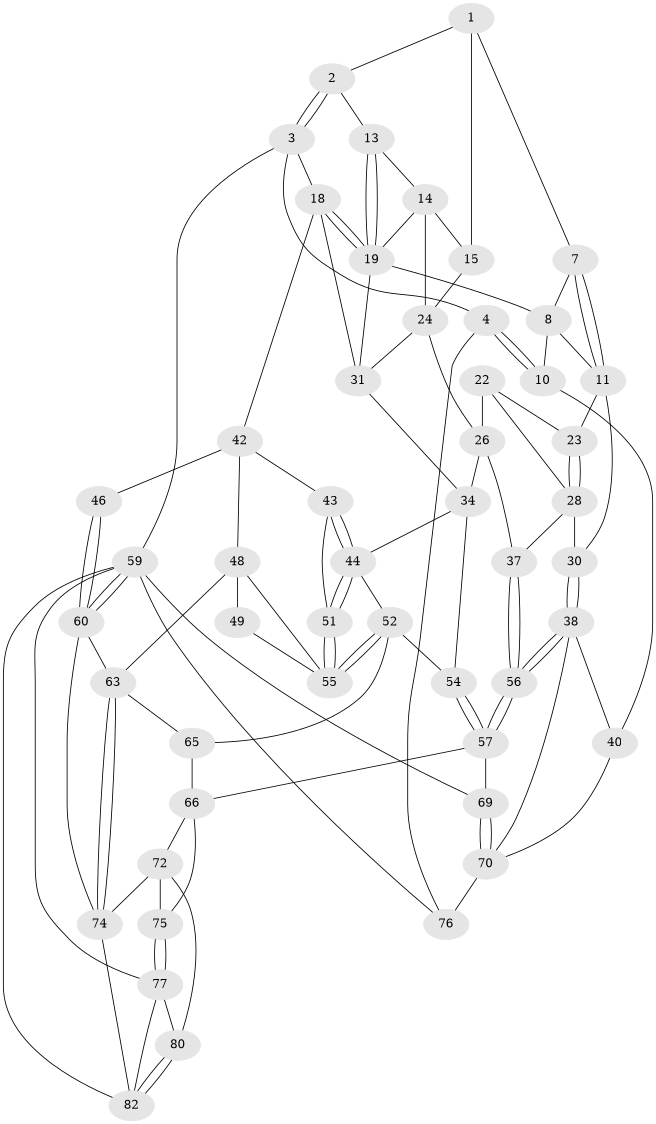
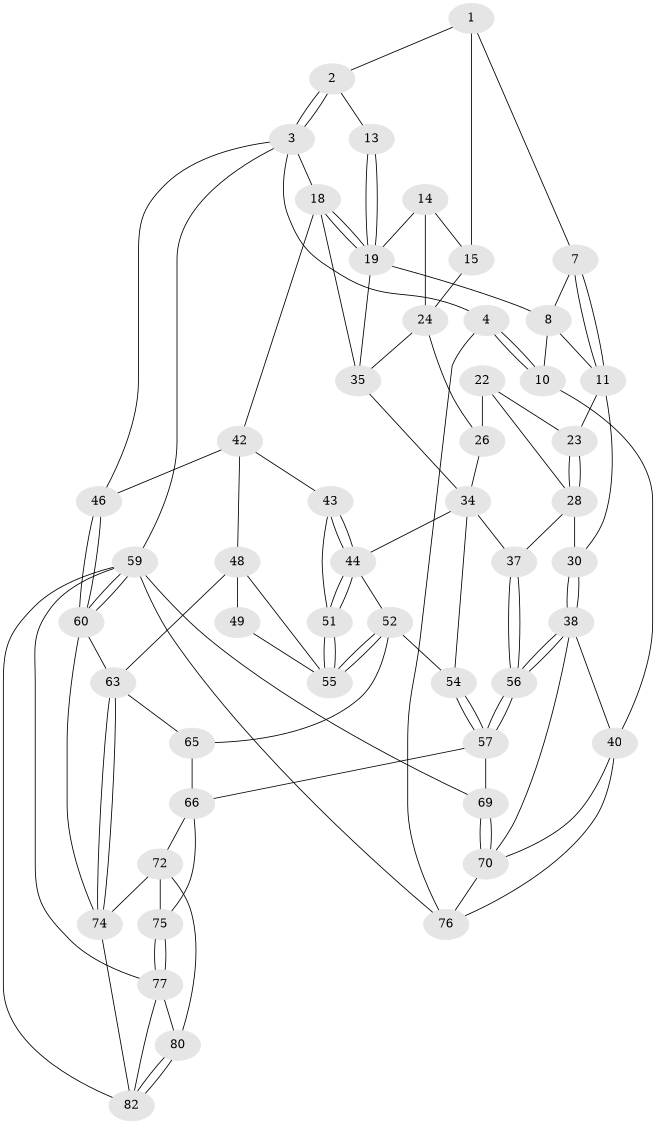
edge "13" -- "14": removed
edge "3" -- "46": added
node "31": label "31" -> "35"
edge "26" -- "37": now "34" -- "37"
edge "40" -- "76": added
